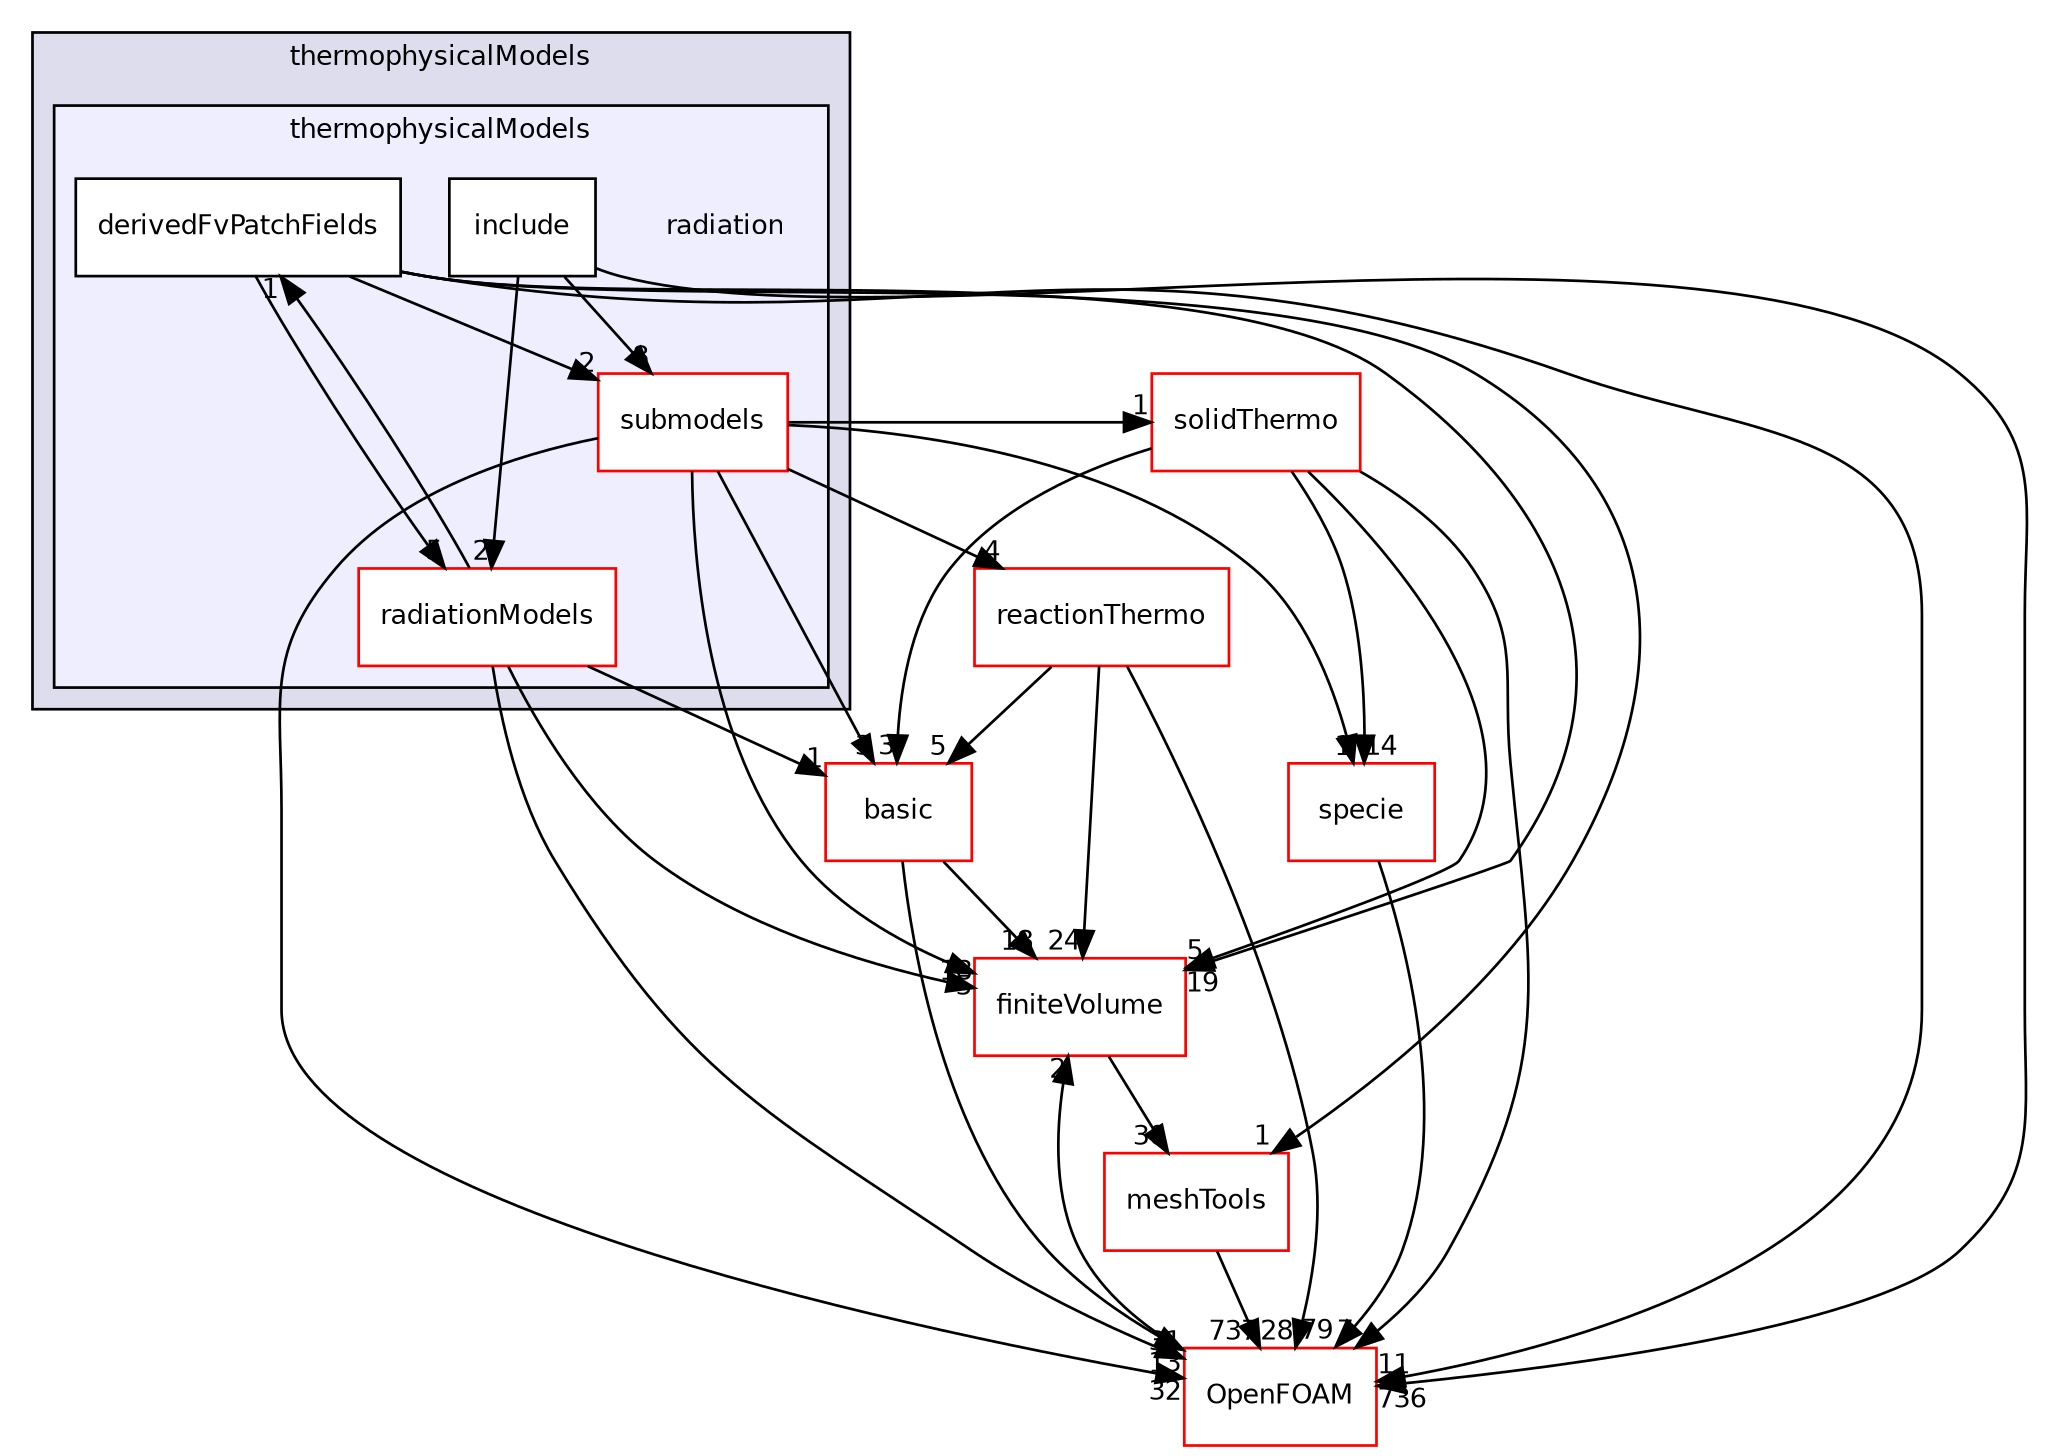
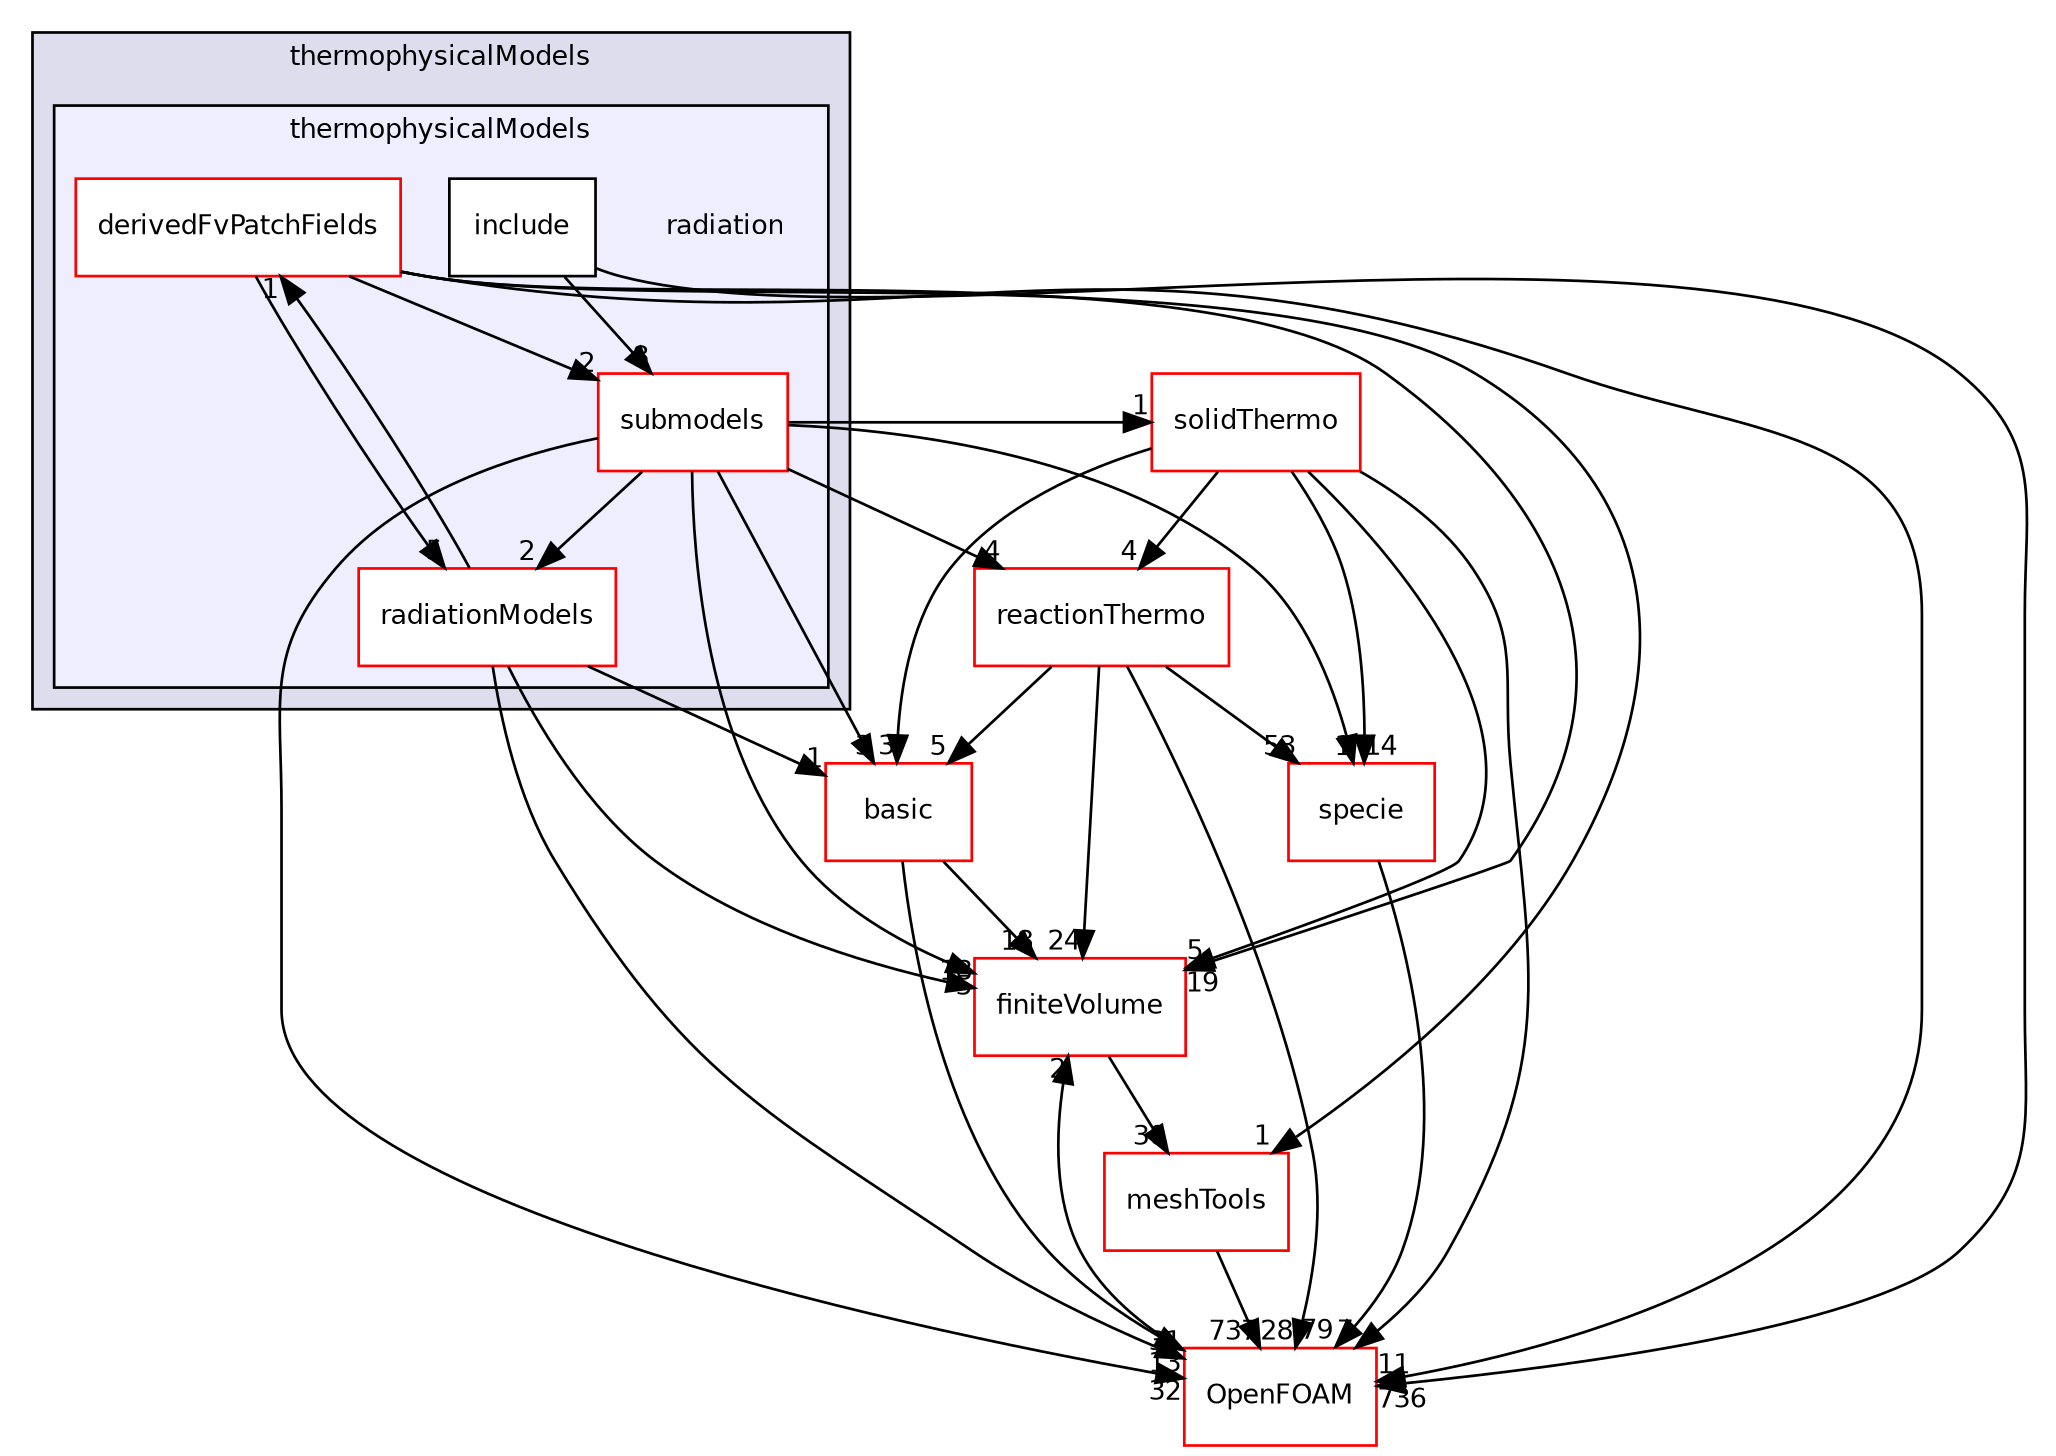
node "derivedFvPatchFields": color black -> red
edge "include" -> "radiationModels": now "submodels" -> "radiationModels"
edge "solidThermo" -> "reactionThermo": added
edge "reactionThermo" -> "specie": added
